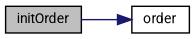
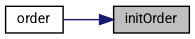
edge "initOrder" -> "order": reversed
